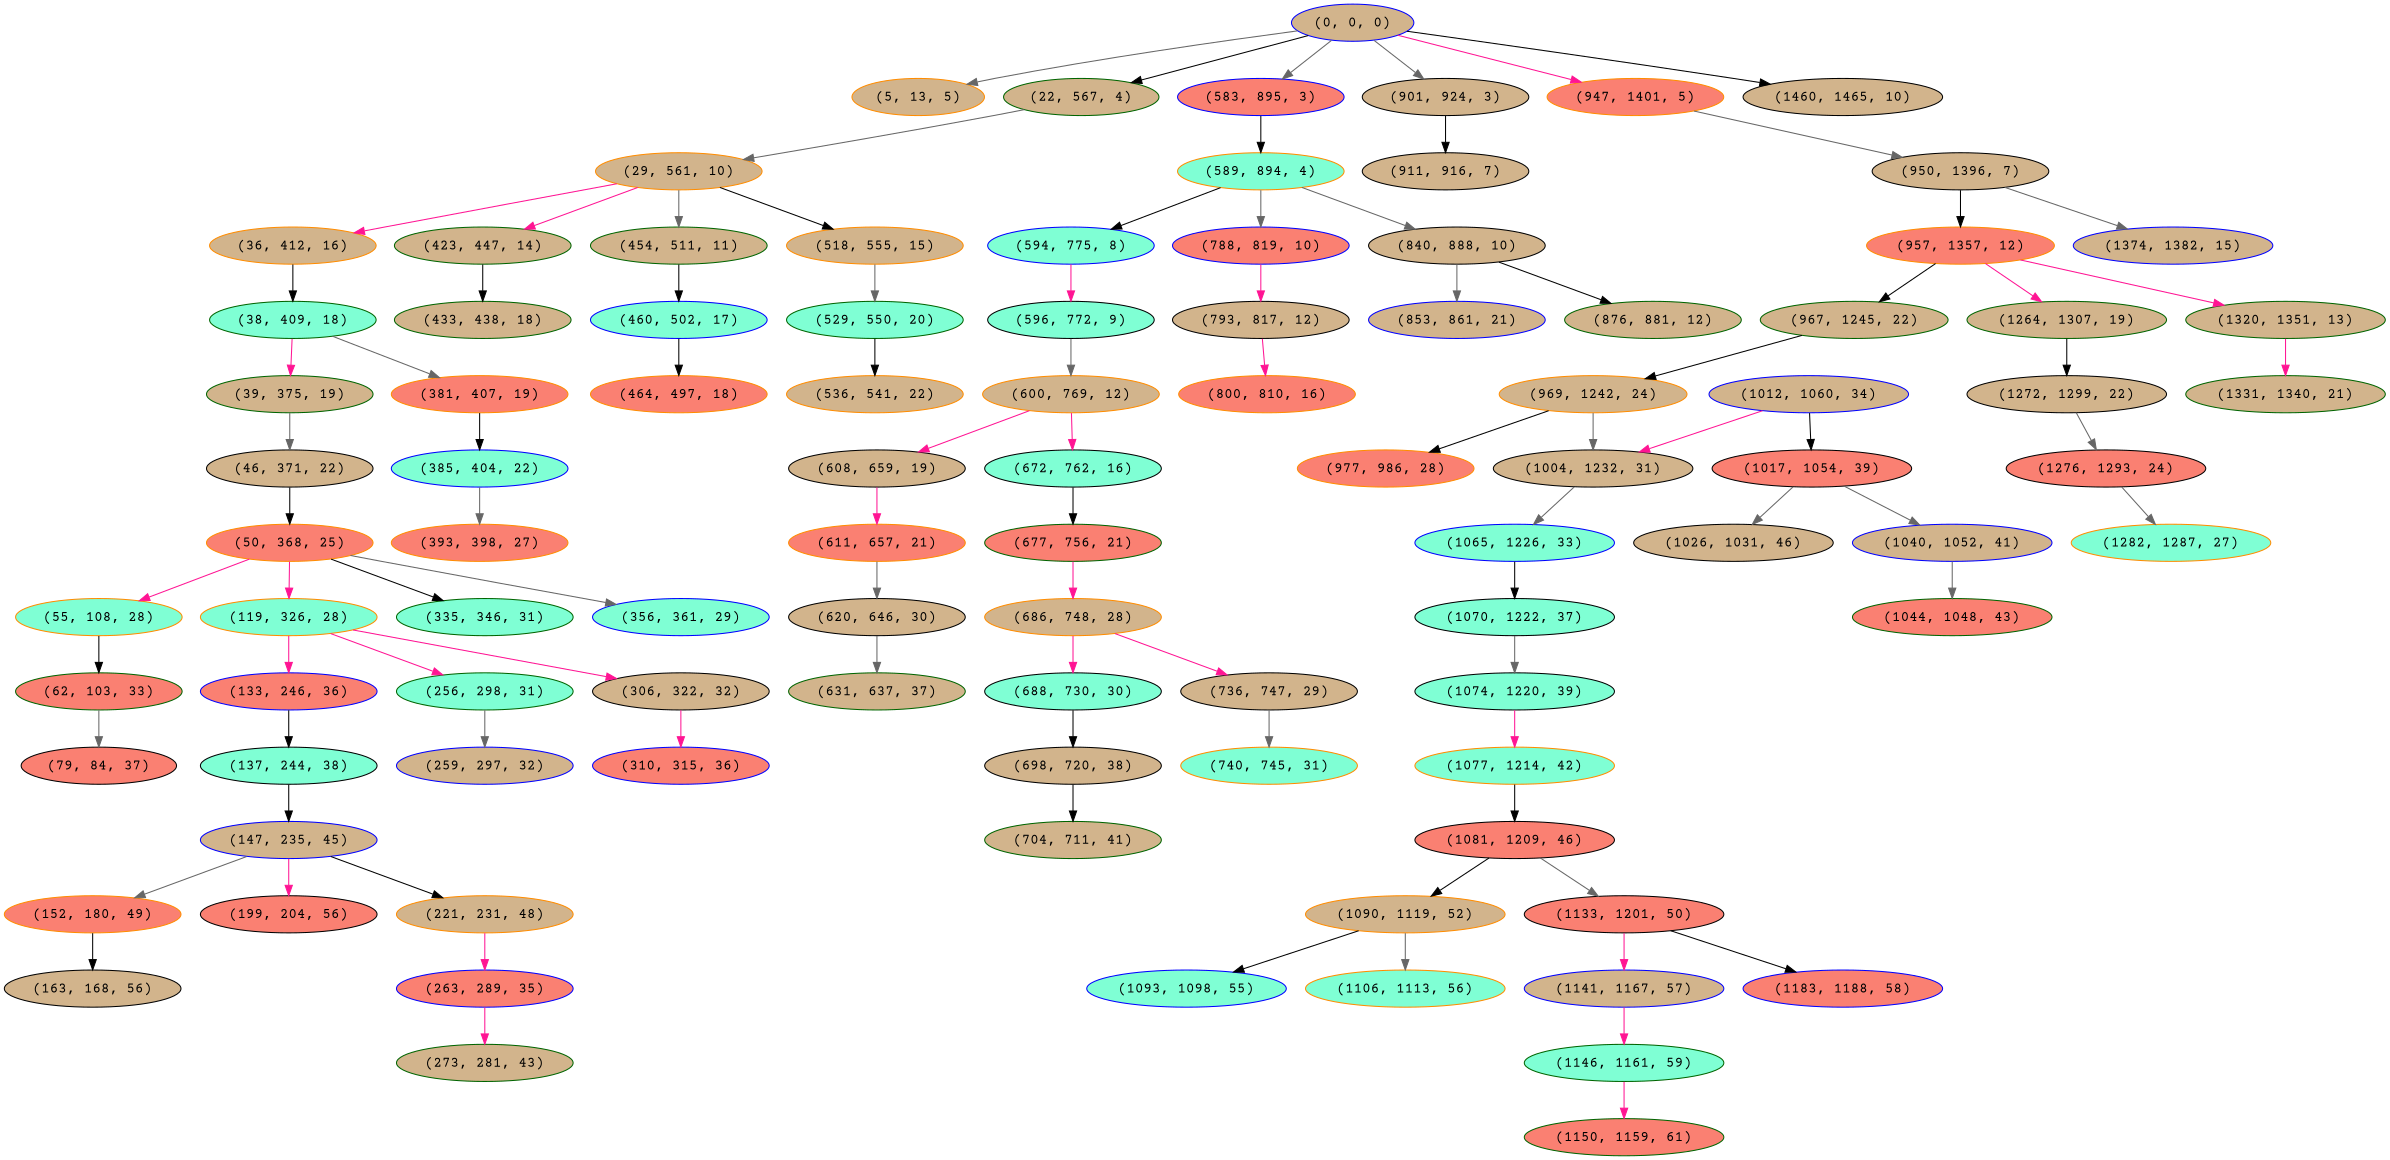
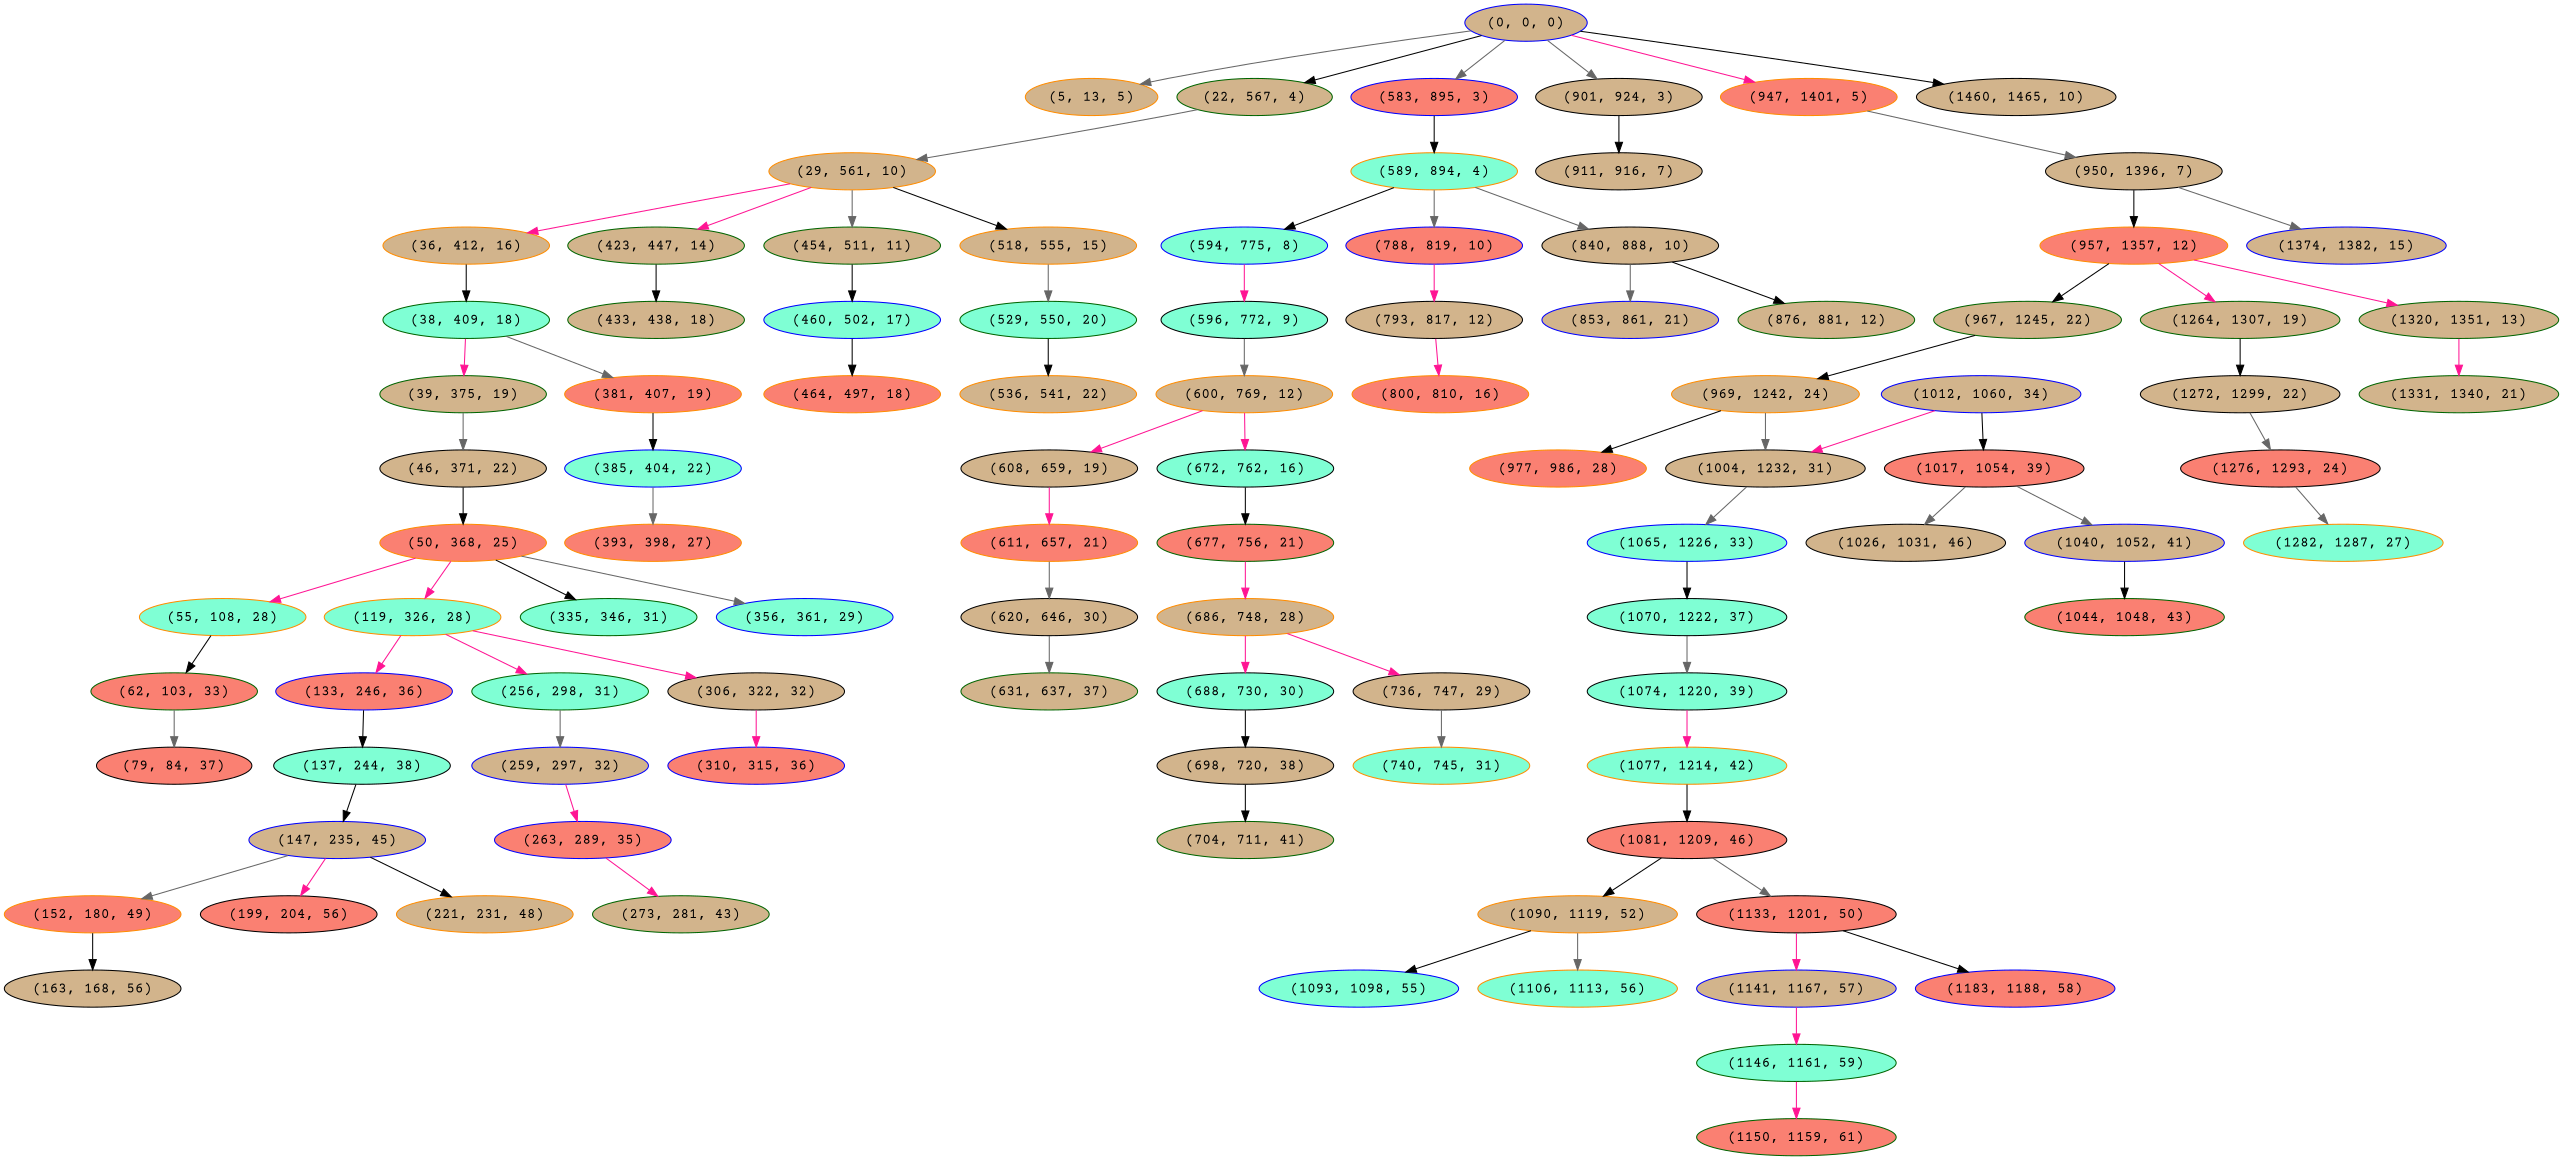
edge "(1040, 1052, 41)" -> "(1044, 1048, 43)": color gray40 -> black
edge "(221, 231, 48)" -> "(263, 289, 35)": now "(259, 297, 32)" -> "(263, 289, 35)"
